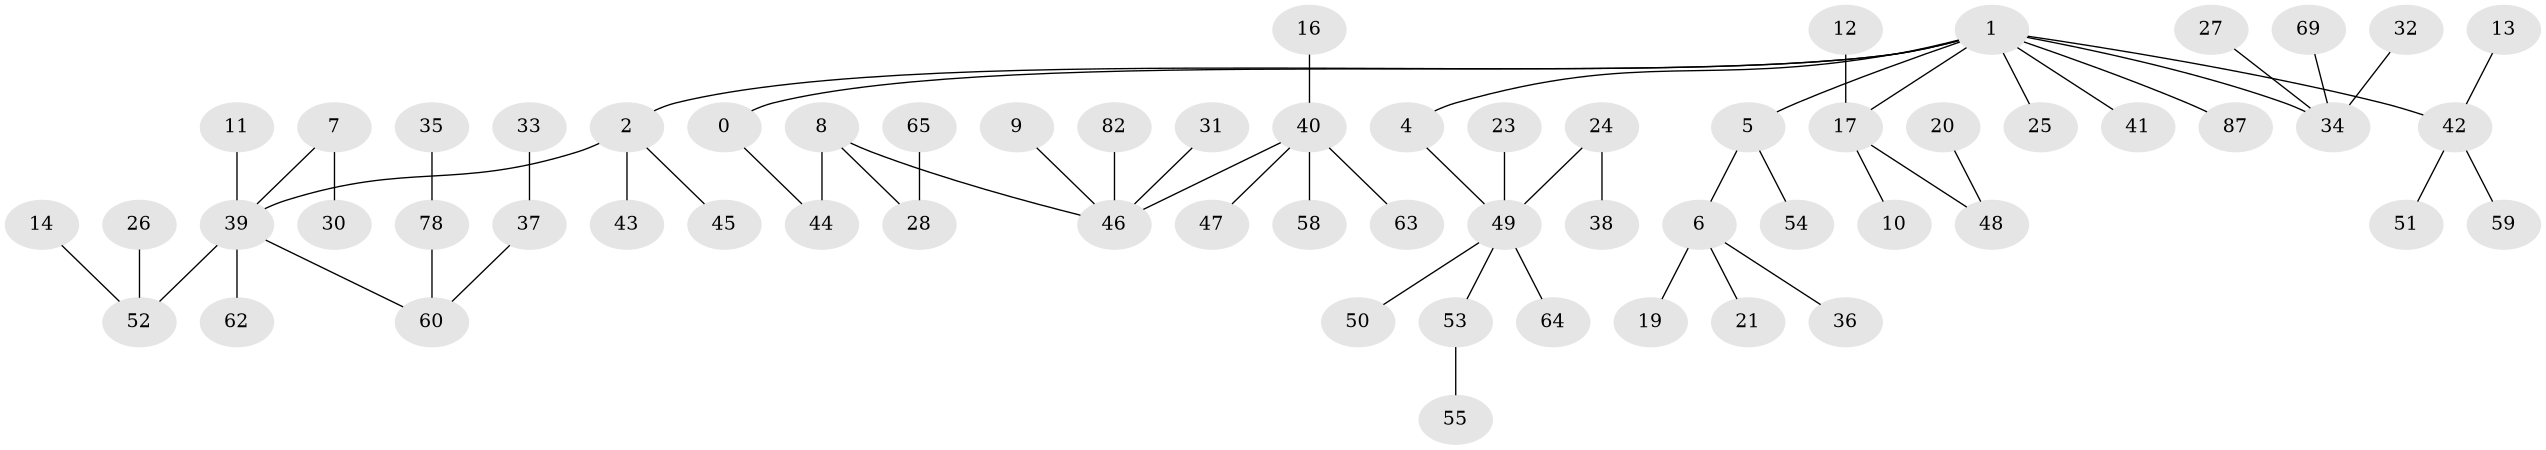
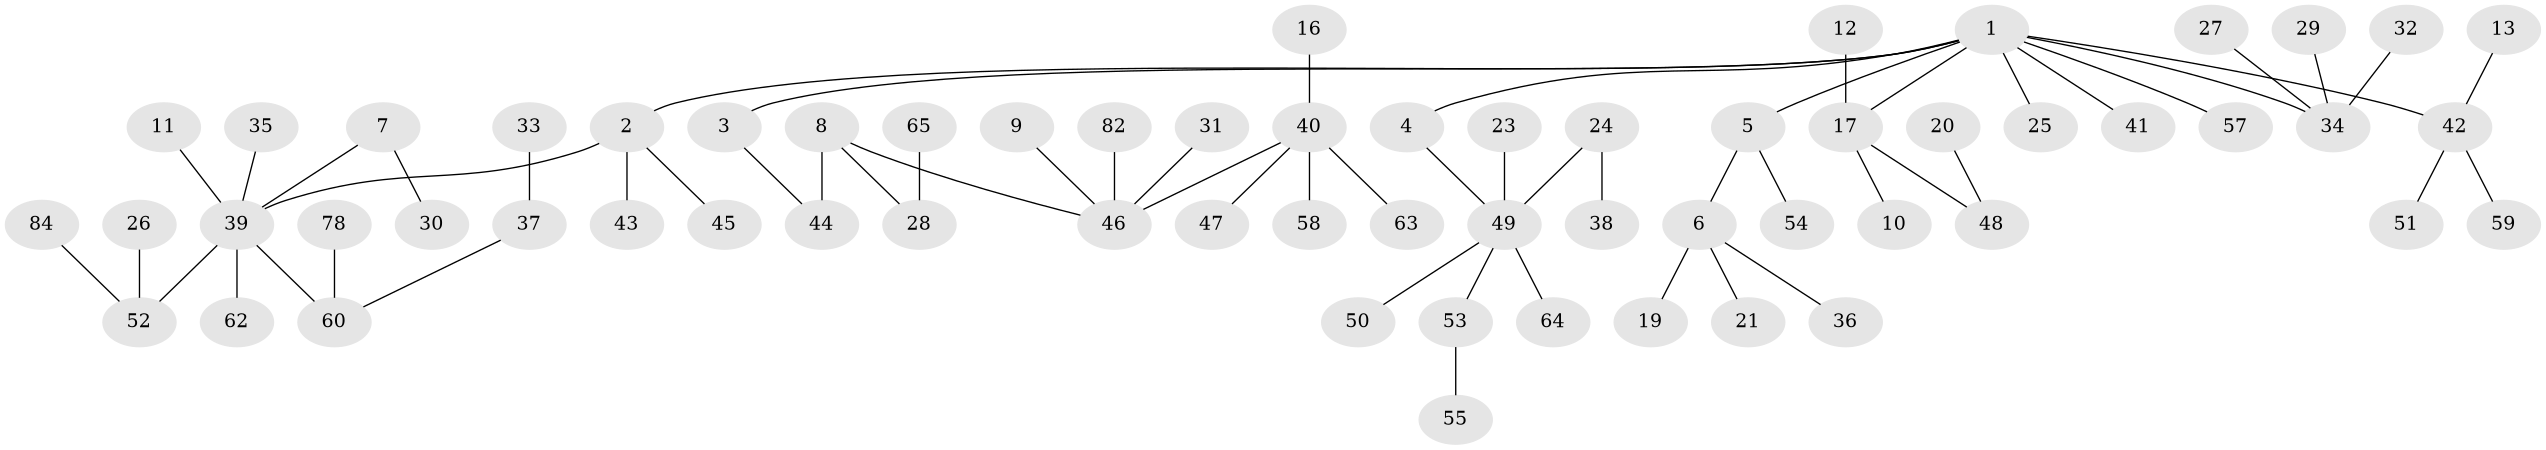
node "69": label "69" -> "29"
node "0": label "0" -> "3"
node "87": label "87" -> "57"
edge "35" -- "78": now "35" -- "39"
node "14": label "14" -> "84"
